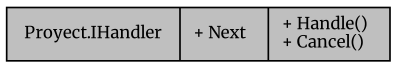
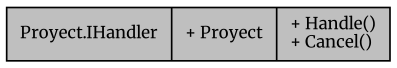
node "Proyect.IHandler": text "+ Next" -> "+ Proyect"
